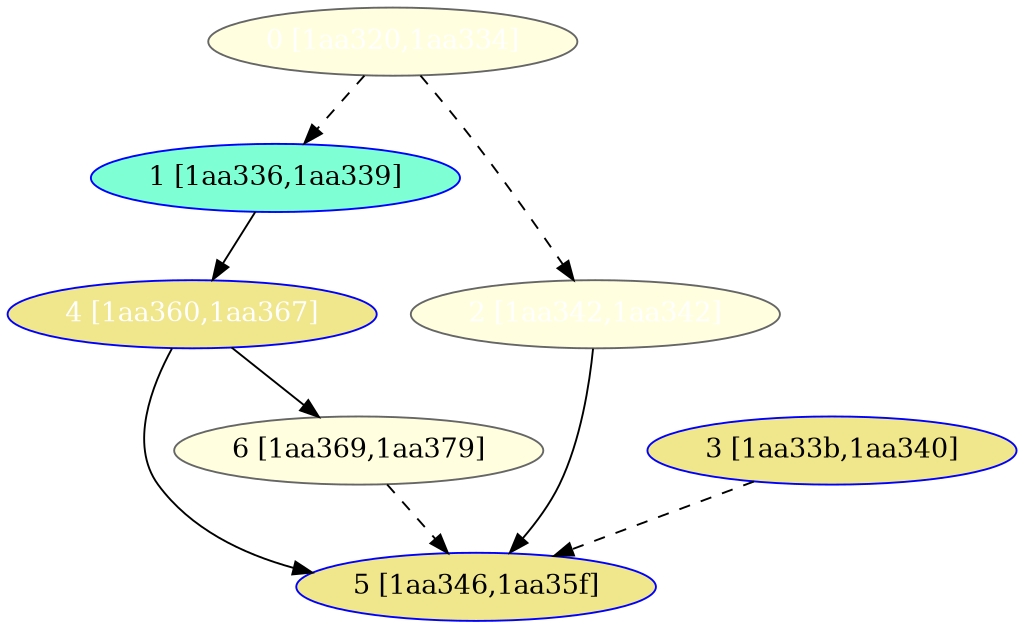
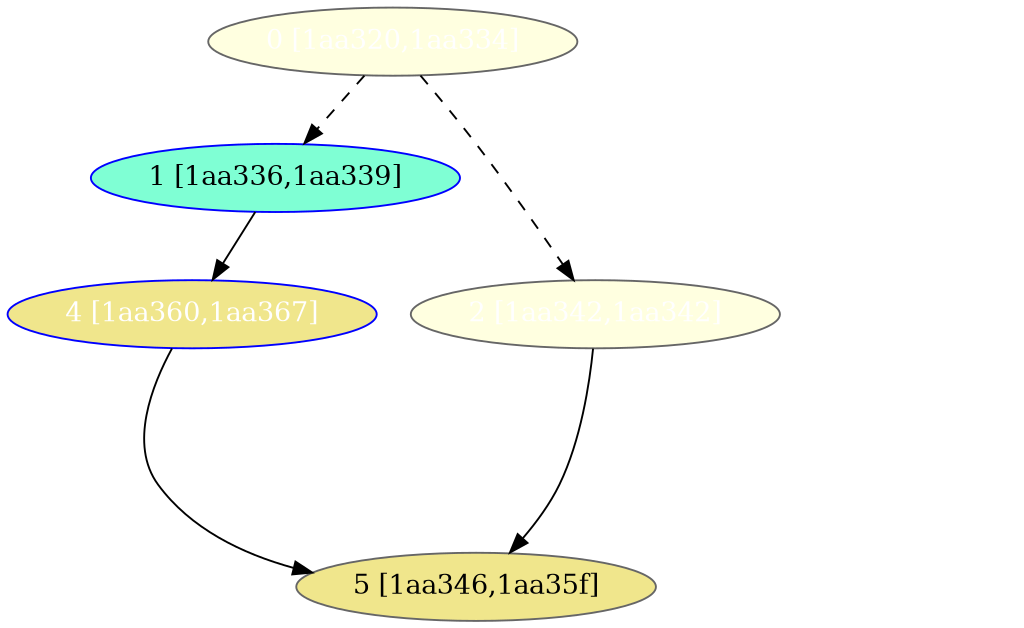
node "6 [1aa369,1aa379]": removed
node "3 [1aa33b,1aa340]": removed
node "5 [1aa346,1aa35f]": color blue -> gray40
